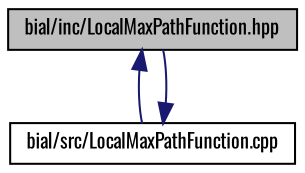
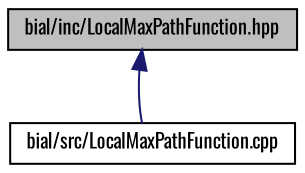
edge "bial/inc/LocalMaxPathFunction.hpp" -> "bial/src/LocalMaxPathFunction.cpp": removed
